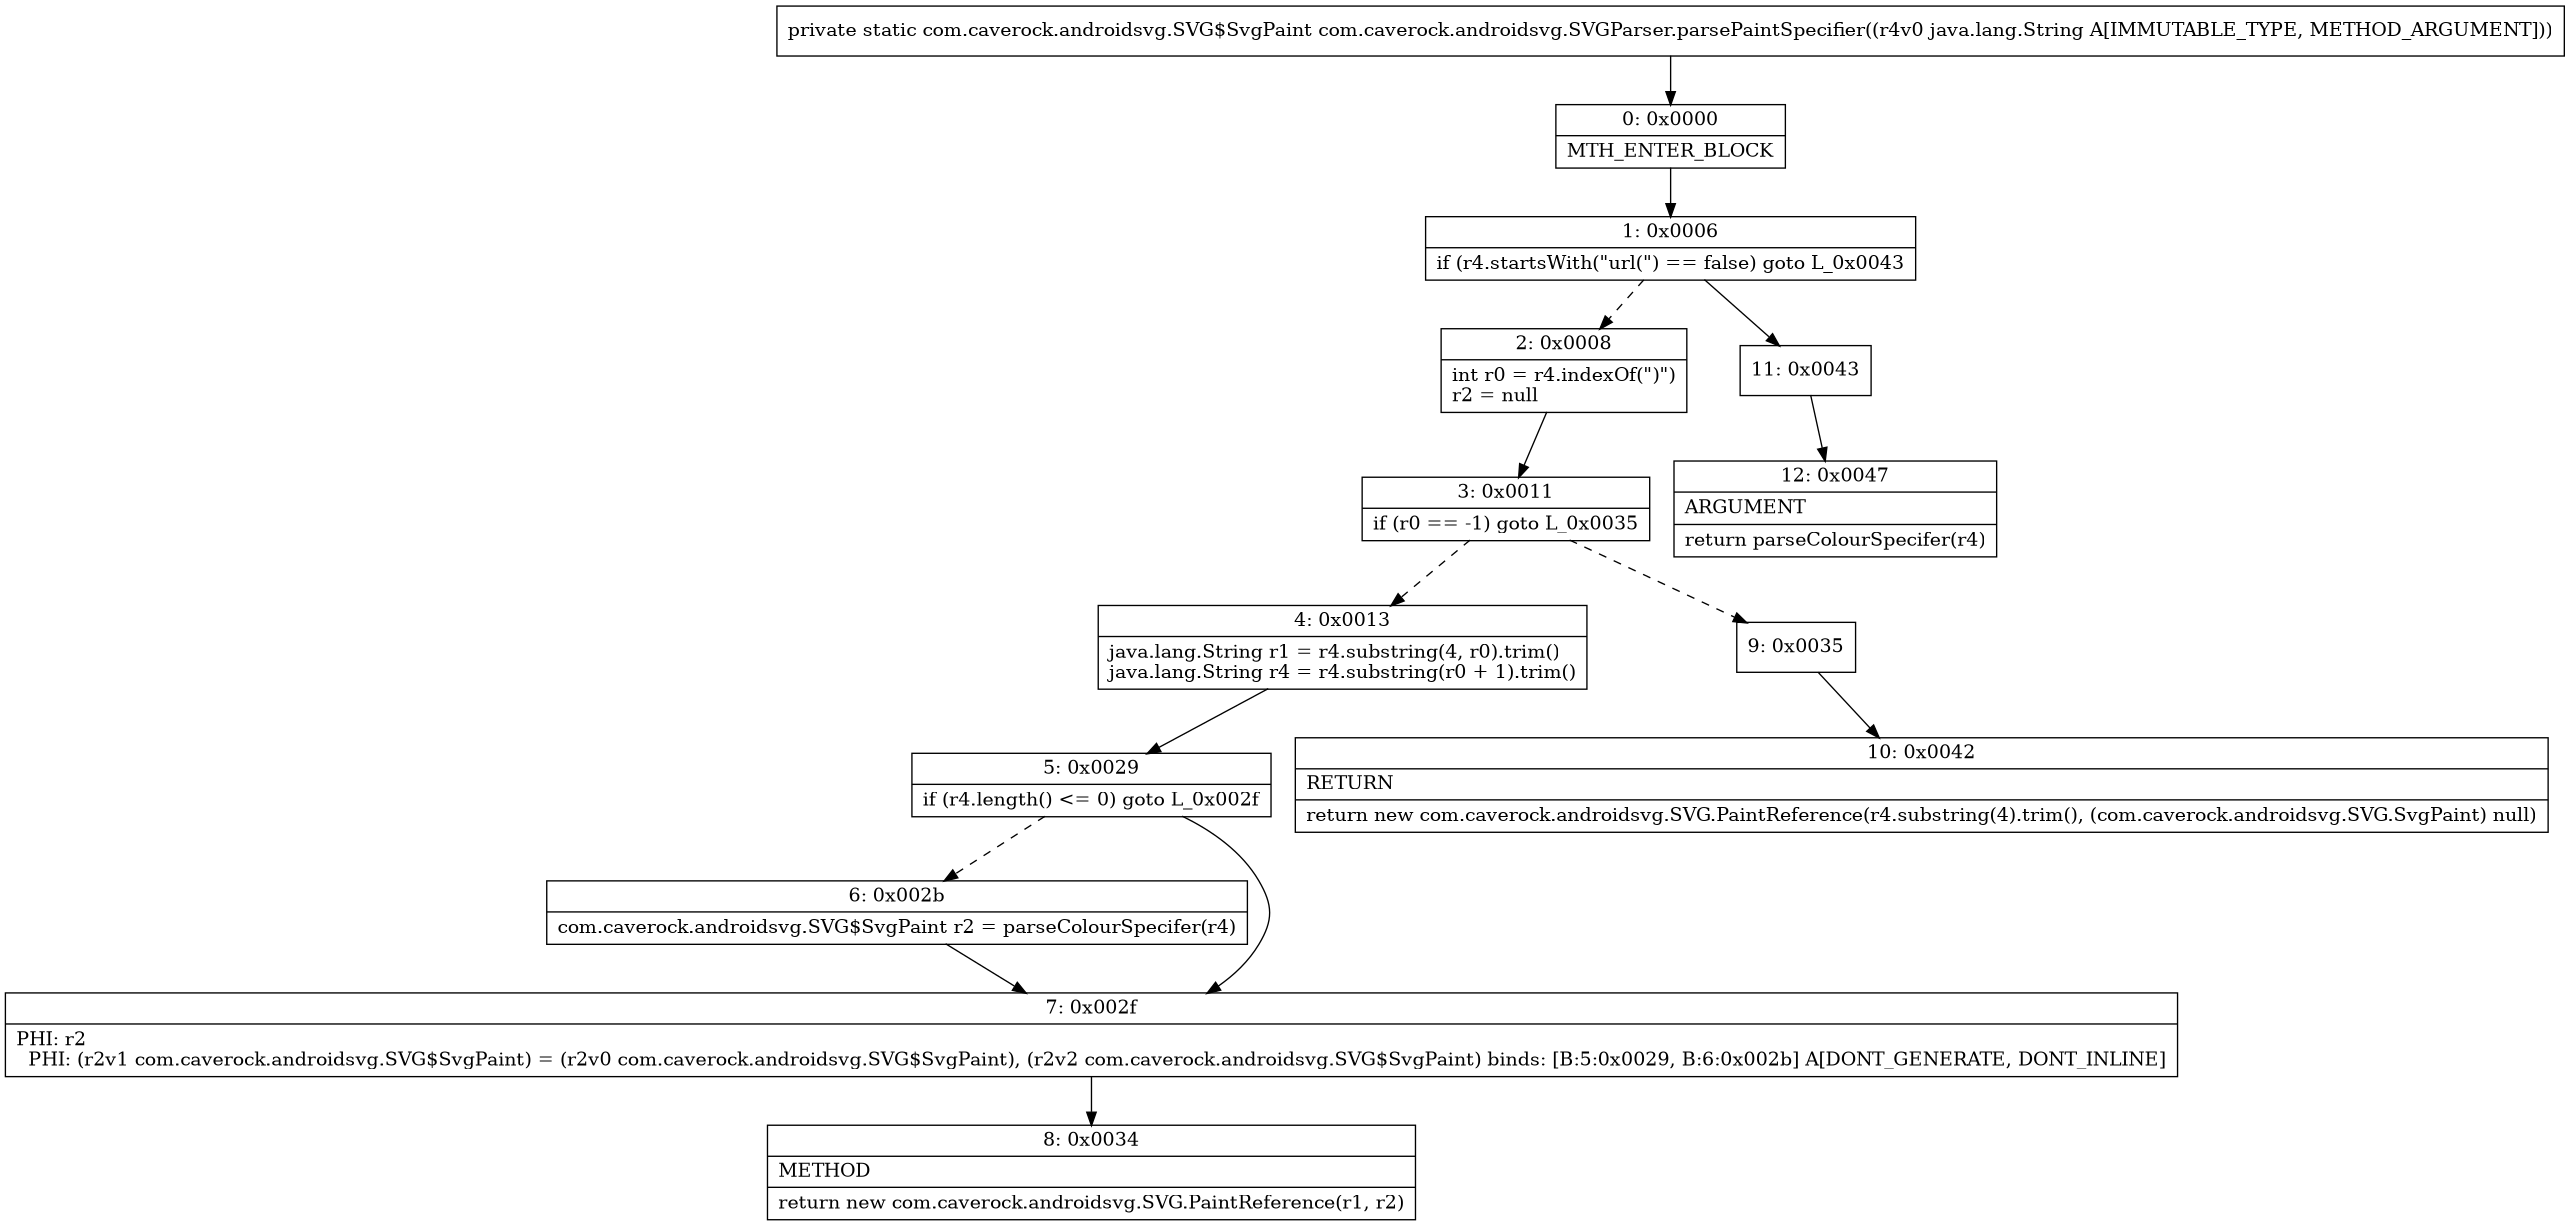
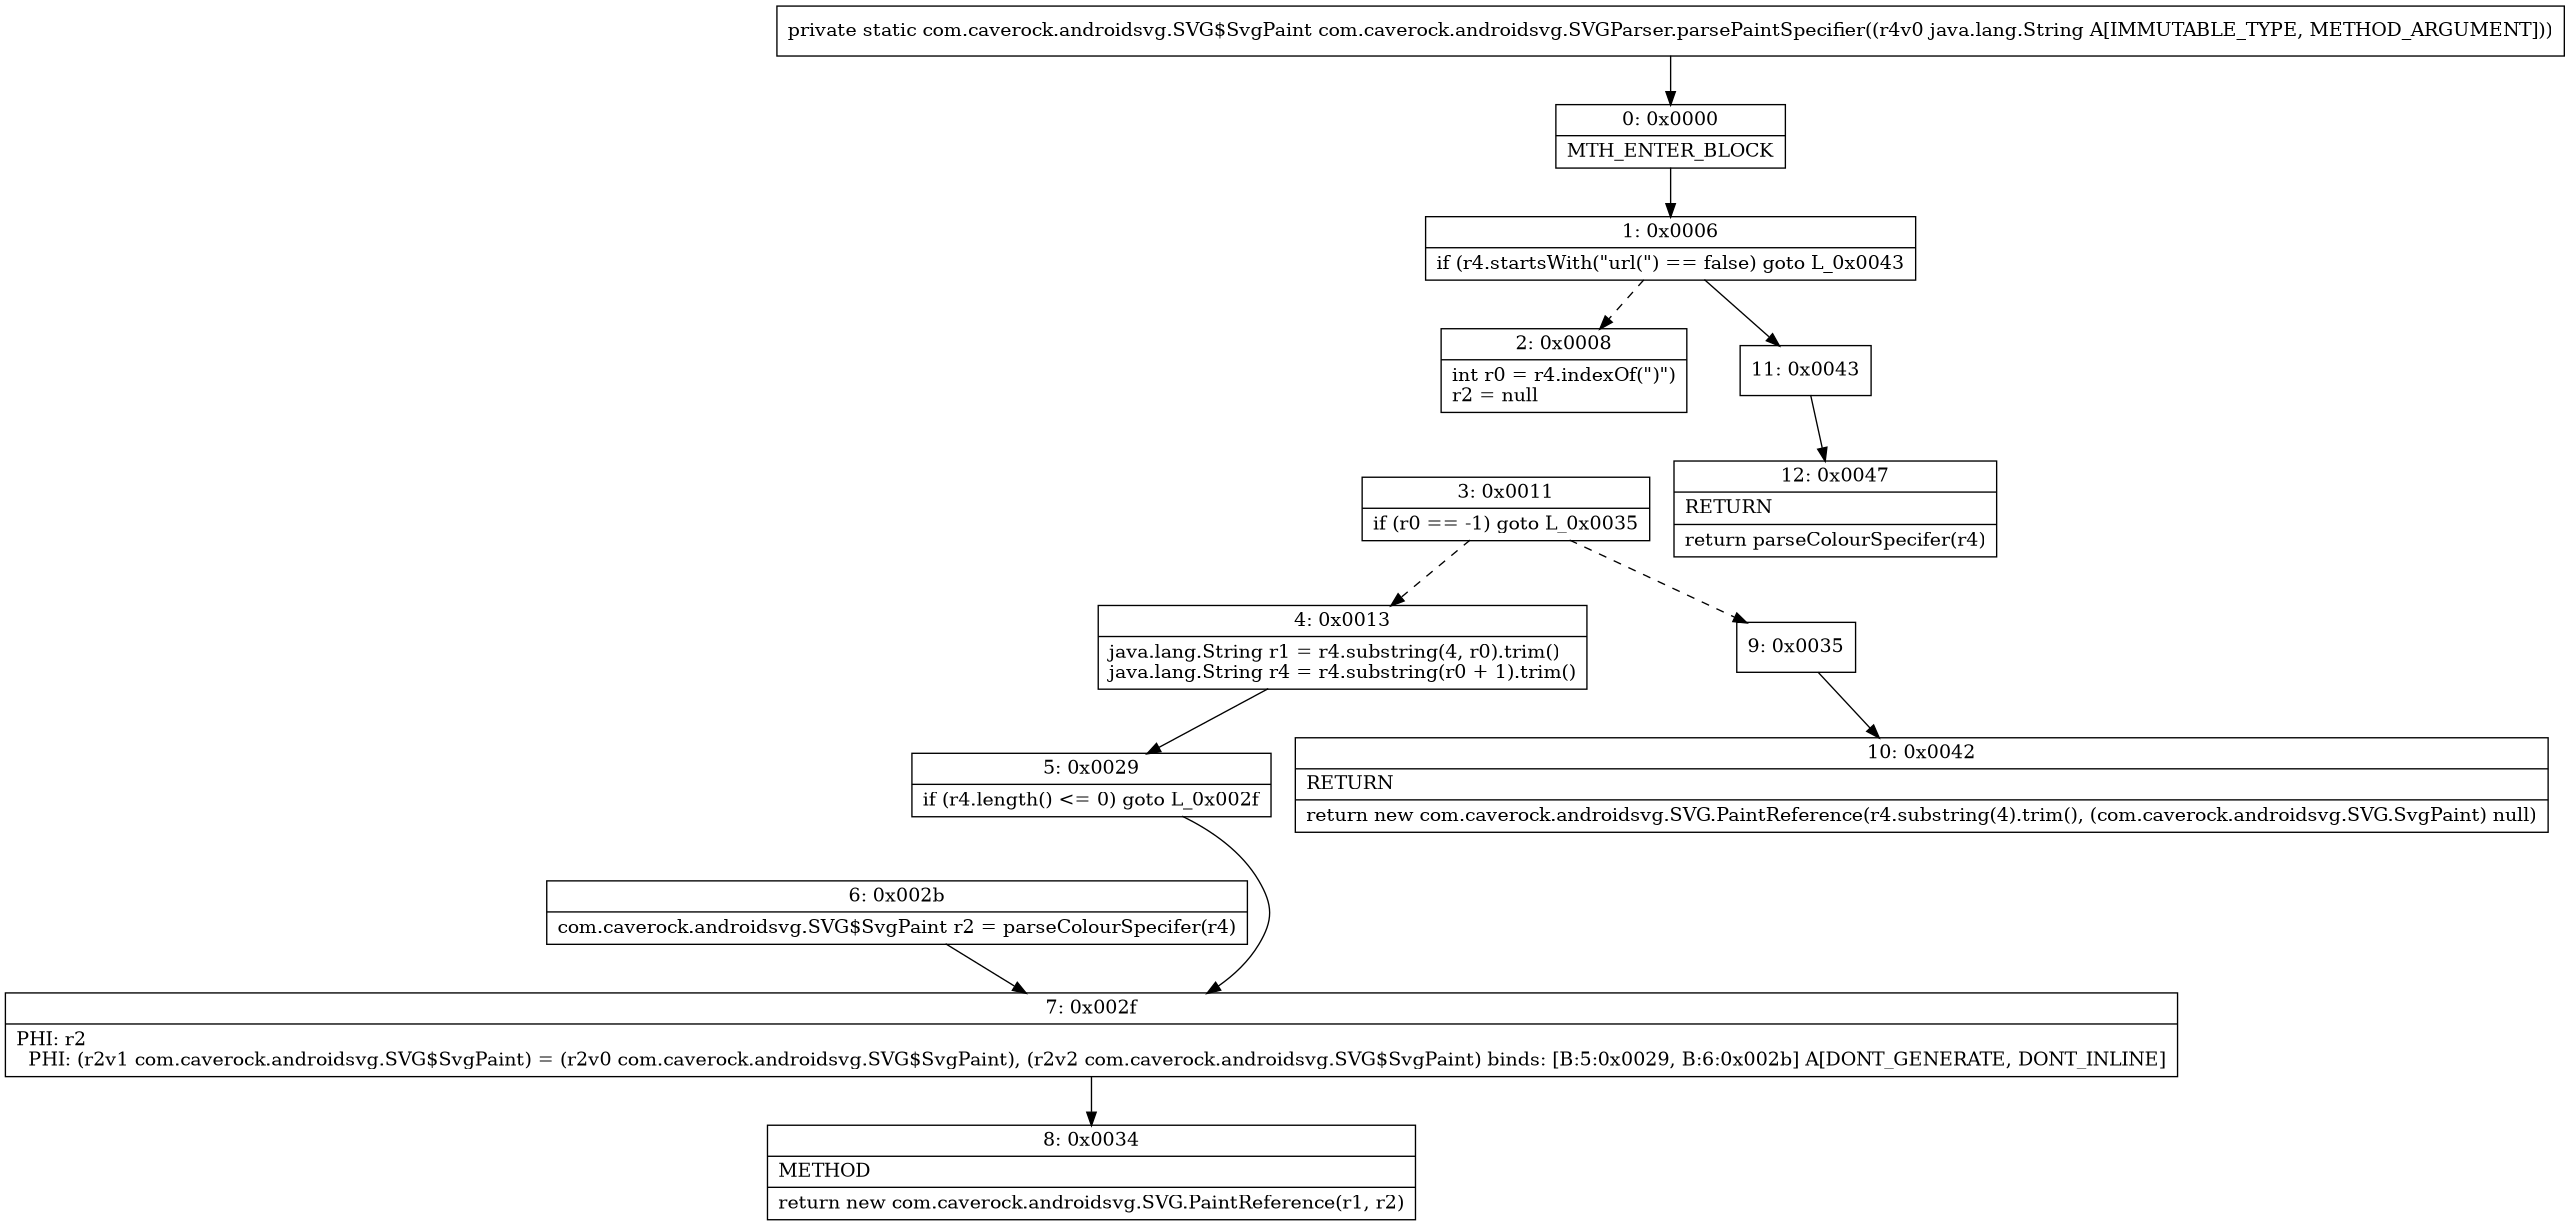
edge "2: 0x0008" -> "3: 0x0011": removed
node "12: 0x0047": text "ARGUMENT" -> "RETURN"
edge "5: 0x0029" -> "6: 0x002b": removed
